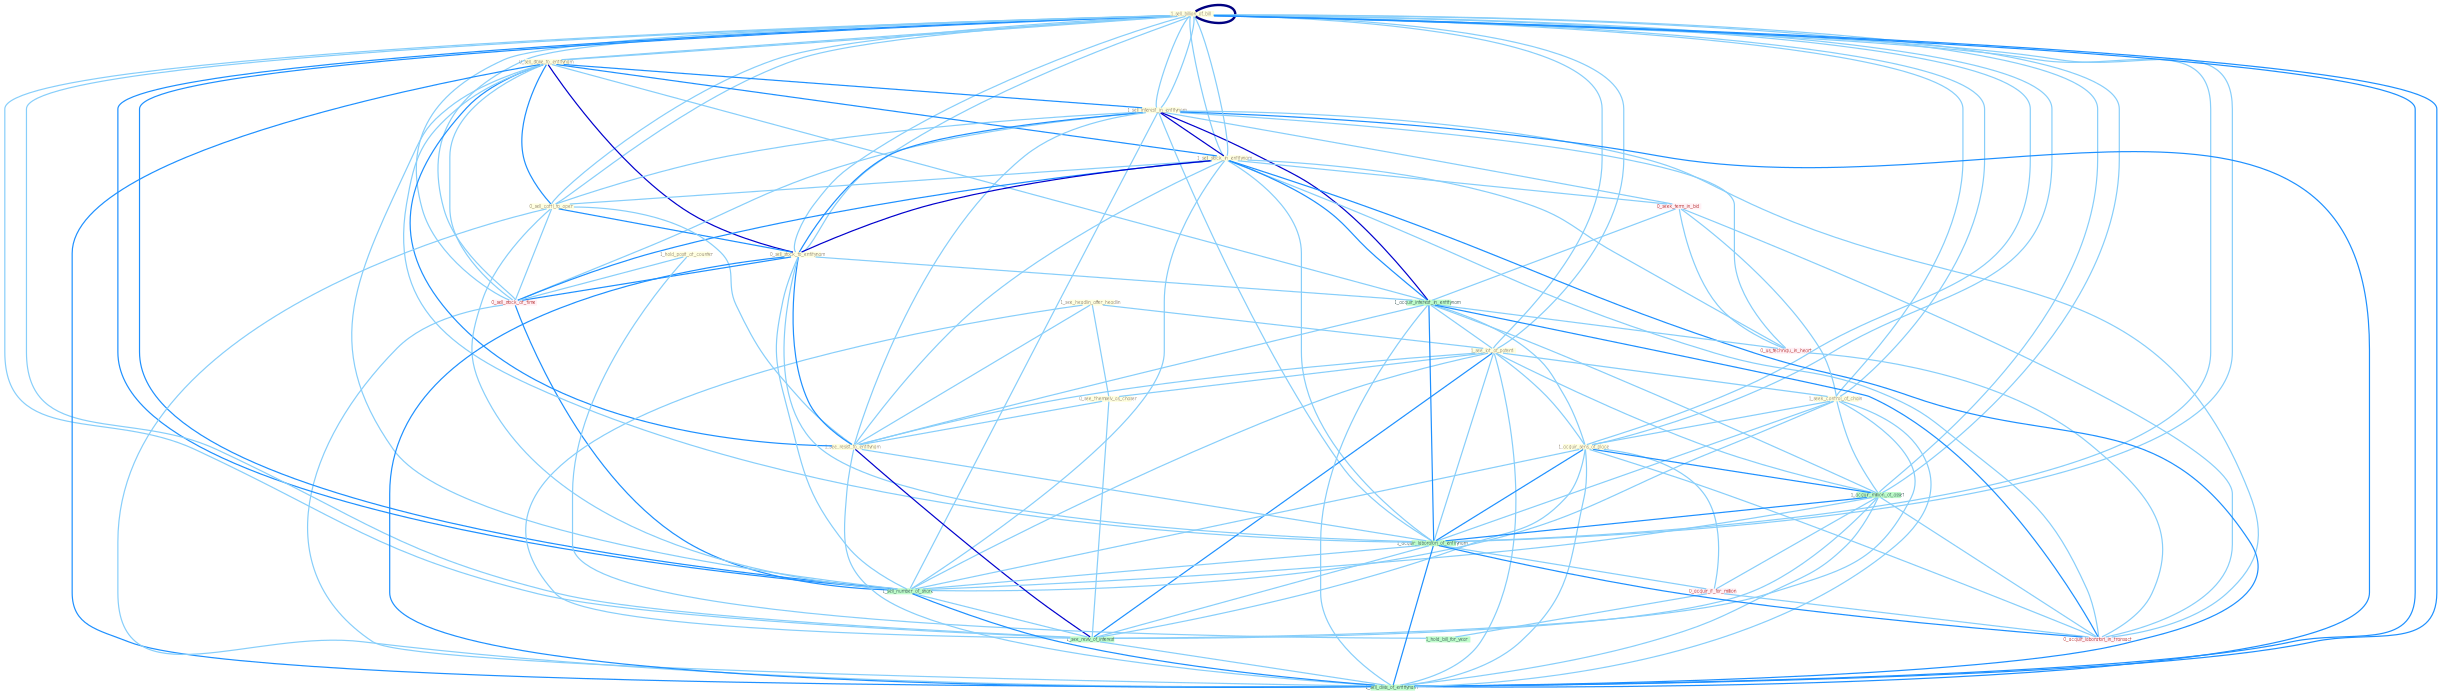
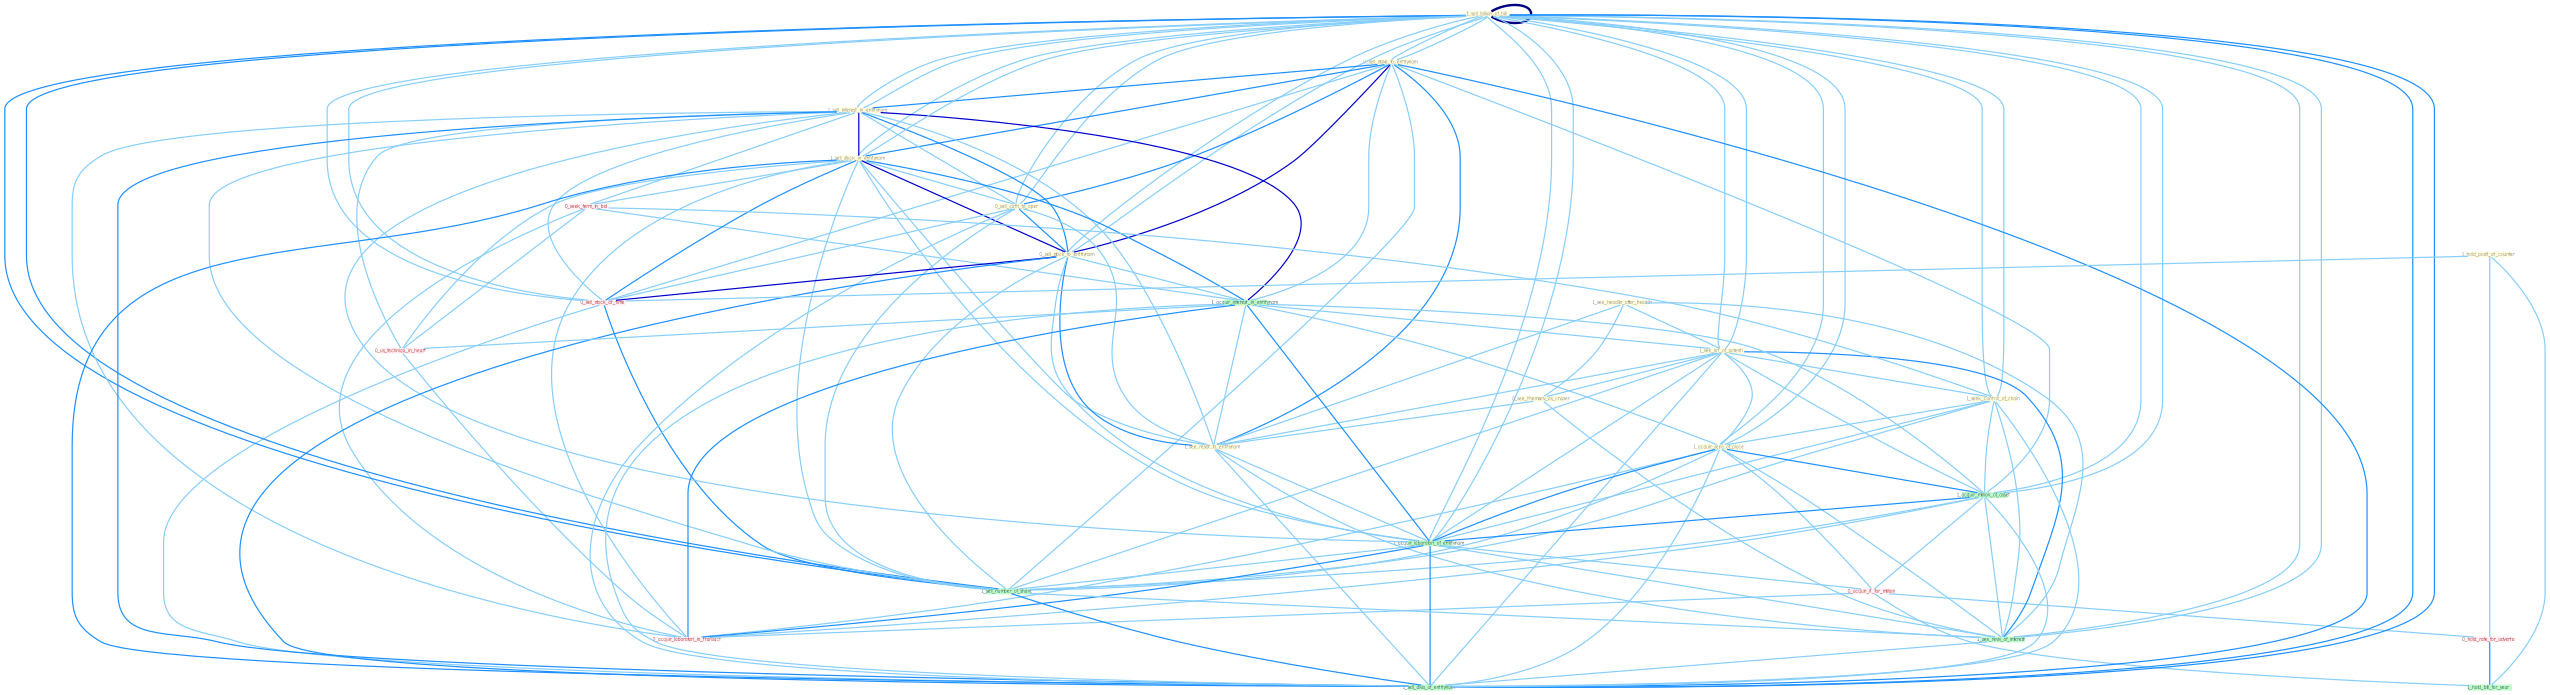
edge "0_sell_stock_to_entitynam" -- "0_sell_stock_at_time": color #1e90ff -> #0000cd
edge "0_sell_stake_to_entitynam" -- "1_acquir_laboratori_of_entitynam": now "0_sell_stake_to_entitynam" -- "1_acquir_million_of_asset"
edge "1_see_resist_to_entitynam" -- "1_see_reviv_of_interest": color #0000cd -> #87cefa
node "0_hold_rate_for_advertis": added
